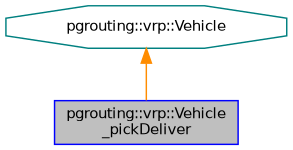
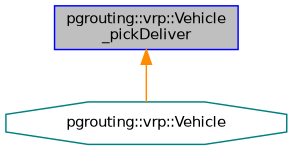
edge "pgrouting::vrp::Vehicle _pickDeliver" -> "pgrouting::vrp::Vehicle": reversed
